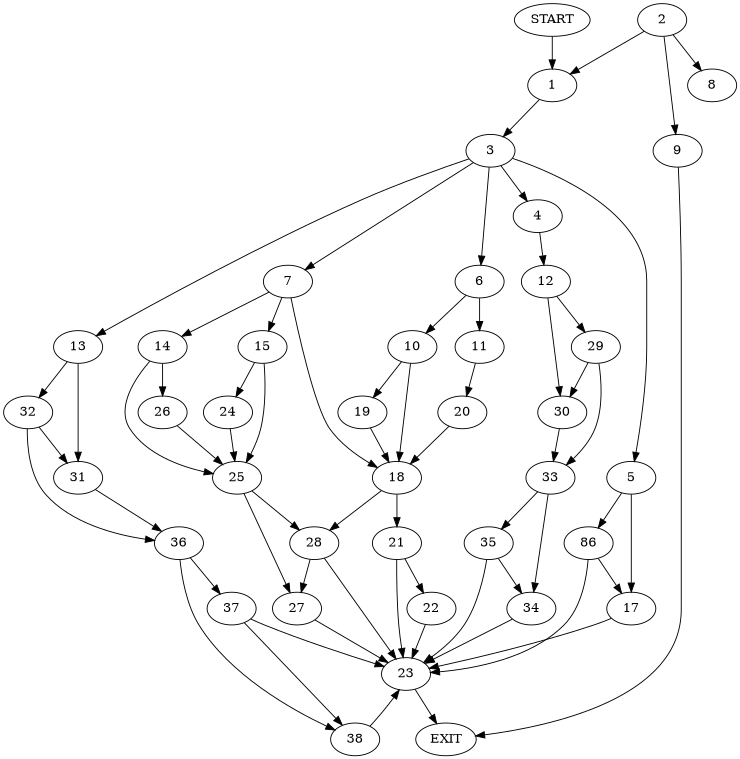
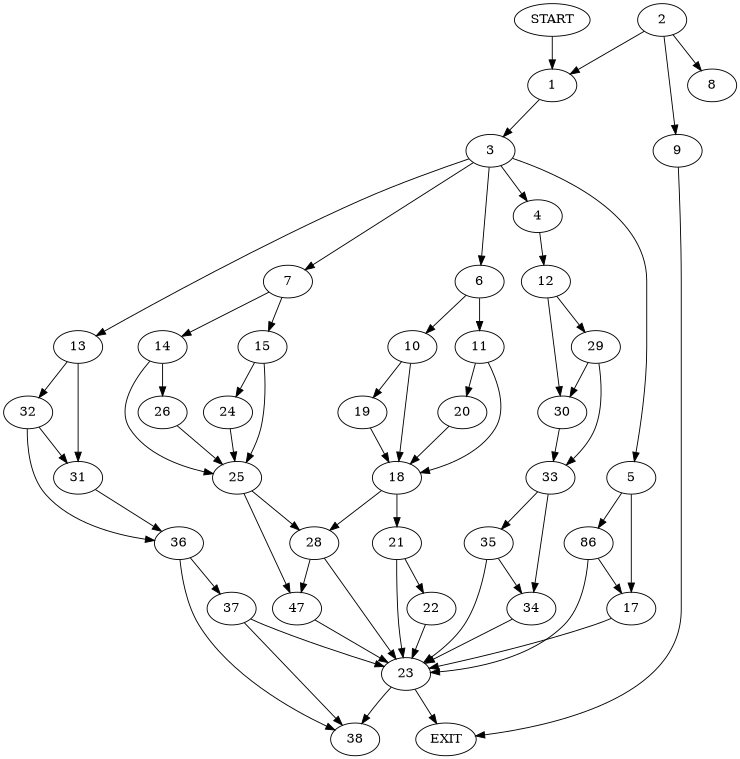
edge "7" -> "18": now "11" -> "18"
node "27": label "27" -> "47"
edge "38" -> "23": reversed
